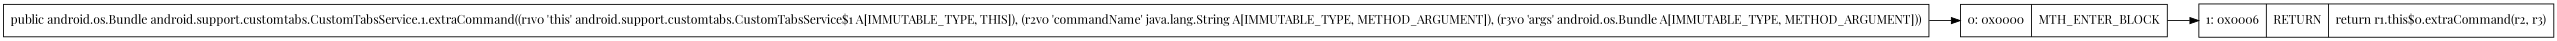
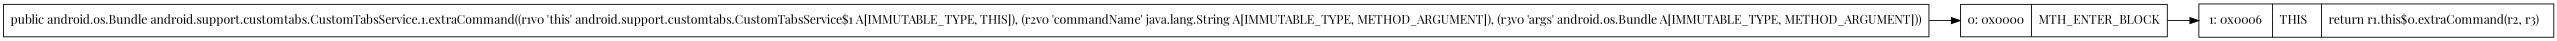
node "1: 0x0006": text "RETURN" -> "THIS"
